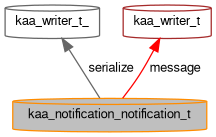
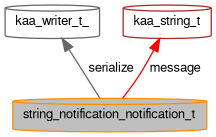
node "kaa_writer_t": label "kaa_writer_t" -> "kaa_string_t"
node "kaa_notification_notification_t": label "kaa_notification_notification_t" -> "string_notification_notification_t"
